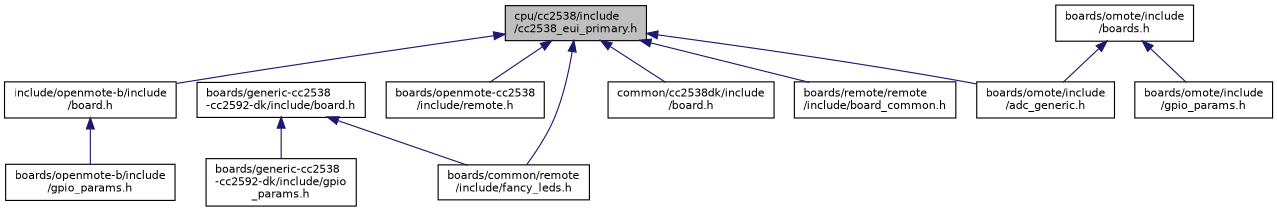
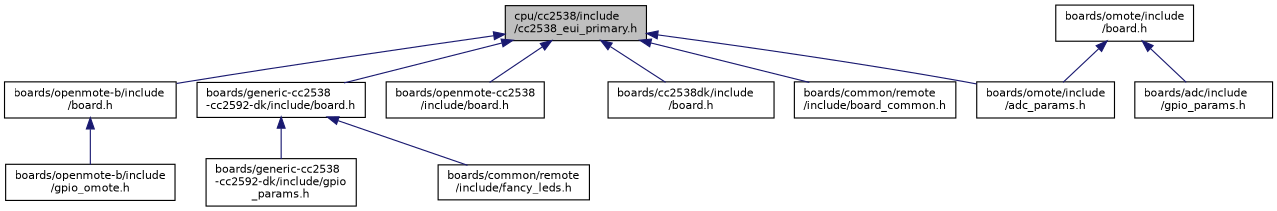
node "boards/omote/include /boards.h": label "boards/omote/include /boards.h" -> "boards/omote/include /board.h"
node "include/openmote-b/include /board.h": label "include/openmote-b/include /board.h" -> "boards/openmote-b/include /board.h"
node "boards/openmote-cc2538 /include/remote.h": label "boards/openmote-cc2538 /include/remote.h" -> "boards/openmote-cc2538 /include/board.h"
node "common/cc2538dk/include /board.h": label "common/cc2538dk/include /board.h" -> "boards/cc2538dk/include /board.h"
node "boards/remote/remote /include/board_common.h": label "boards/remote/remote /include/board_common.h" -> "boards/common/remote /include/board_common.h"
node "boards/omote/include /adc_generic.h": label "boards/omote/include /adc_generic.h" -> "boards/omote/include /adc_params.h"
node "boards/omote/include /gpio_params.h": label "boards/omote/include /gpio_params.h" -> "boards/adc/include /gpio_params.h"
edge "boards/common/remote /include/fancy_leds.h" -> "cpu/cc2538/include /cc2538_eui_primary.h": now "boards/generic-cc2538 -cc2592-dk/include/board.h" -> "cpu/cc2538/include /cc2538_eui_primary.h"
node "boards/openmote-b/include /gpio_params.h": label "boards/openmote-b/include /gpio_params.h" -> "boards/openmote-b/include /gpio_omote.h"
